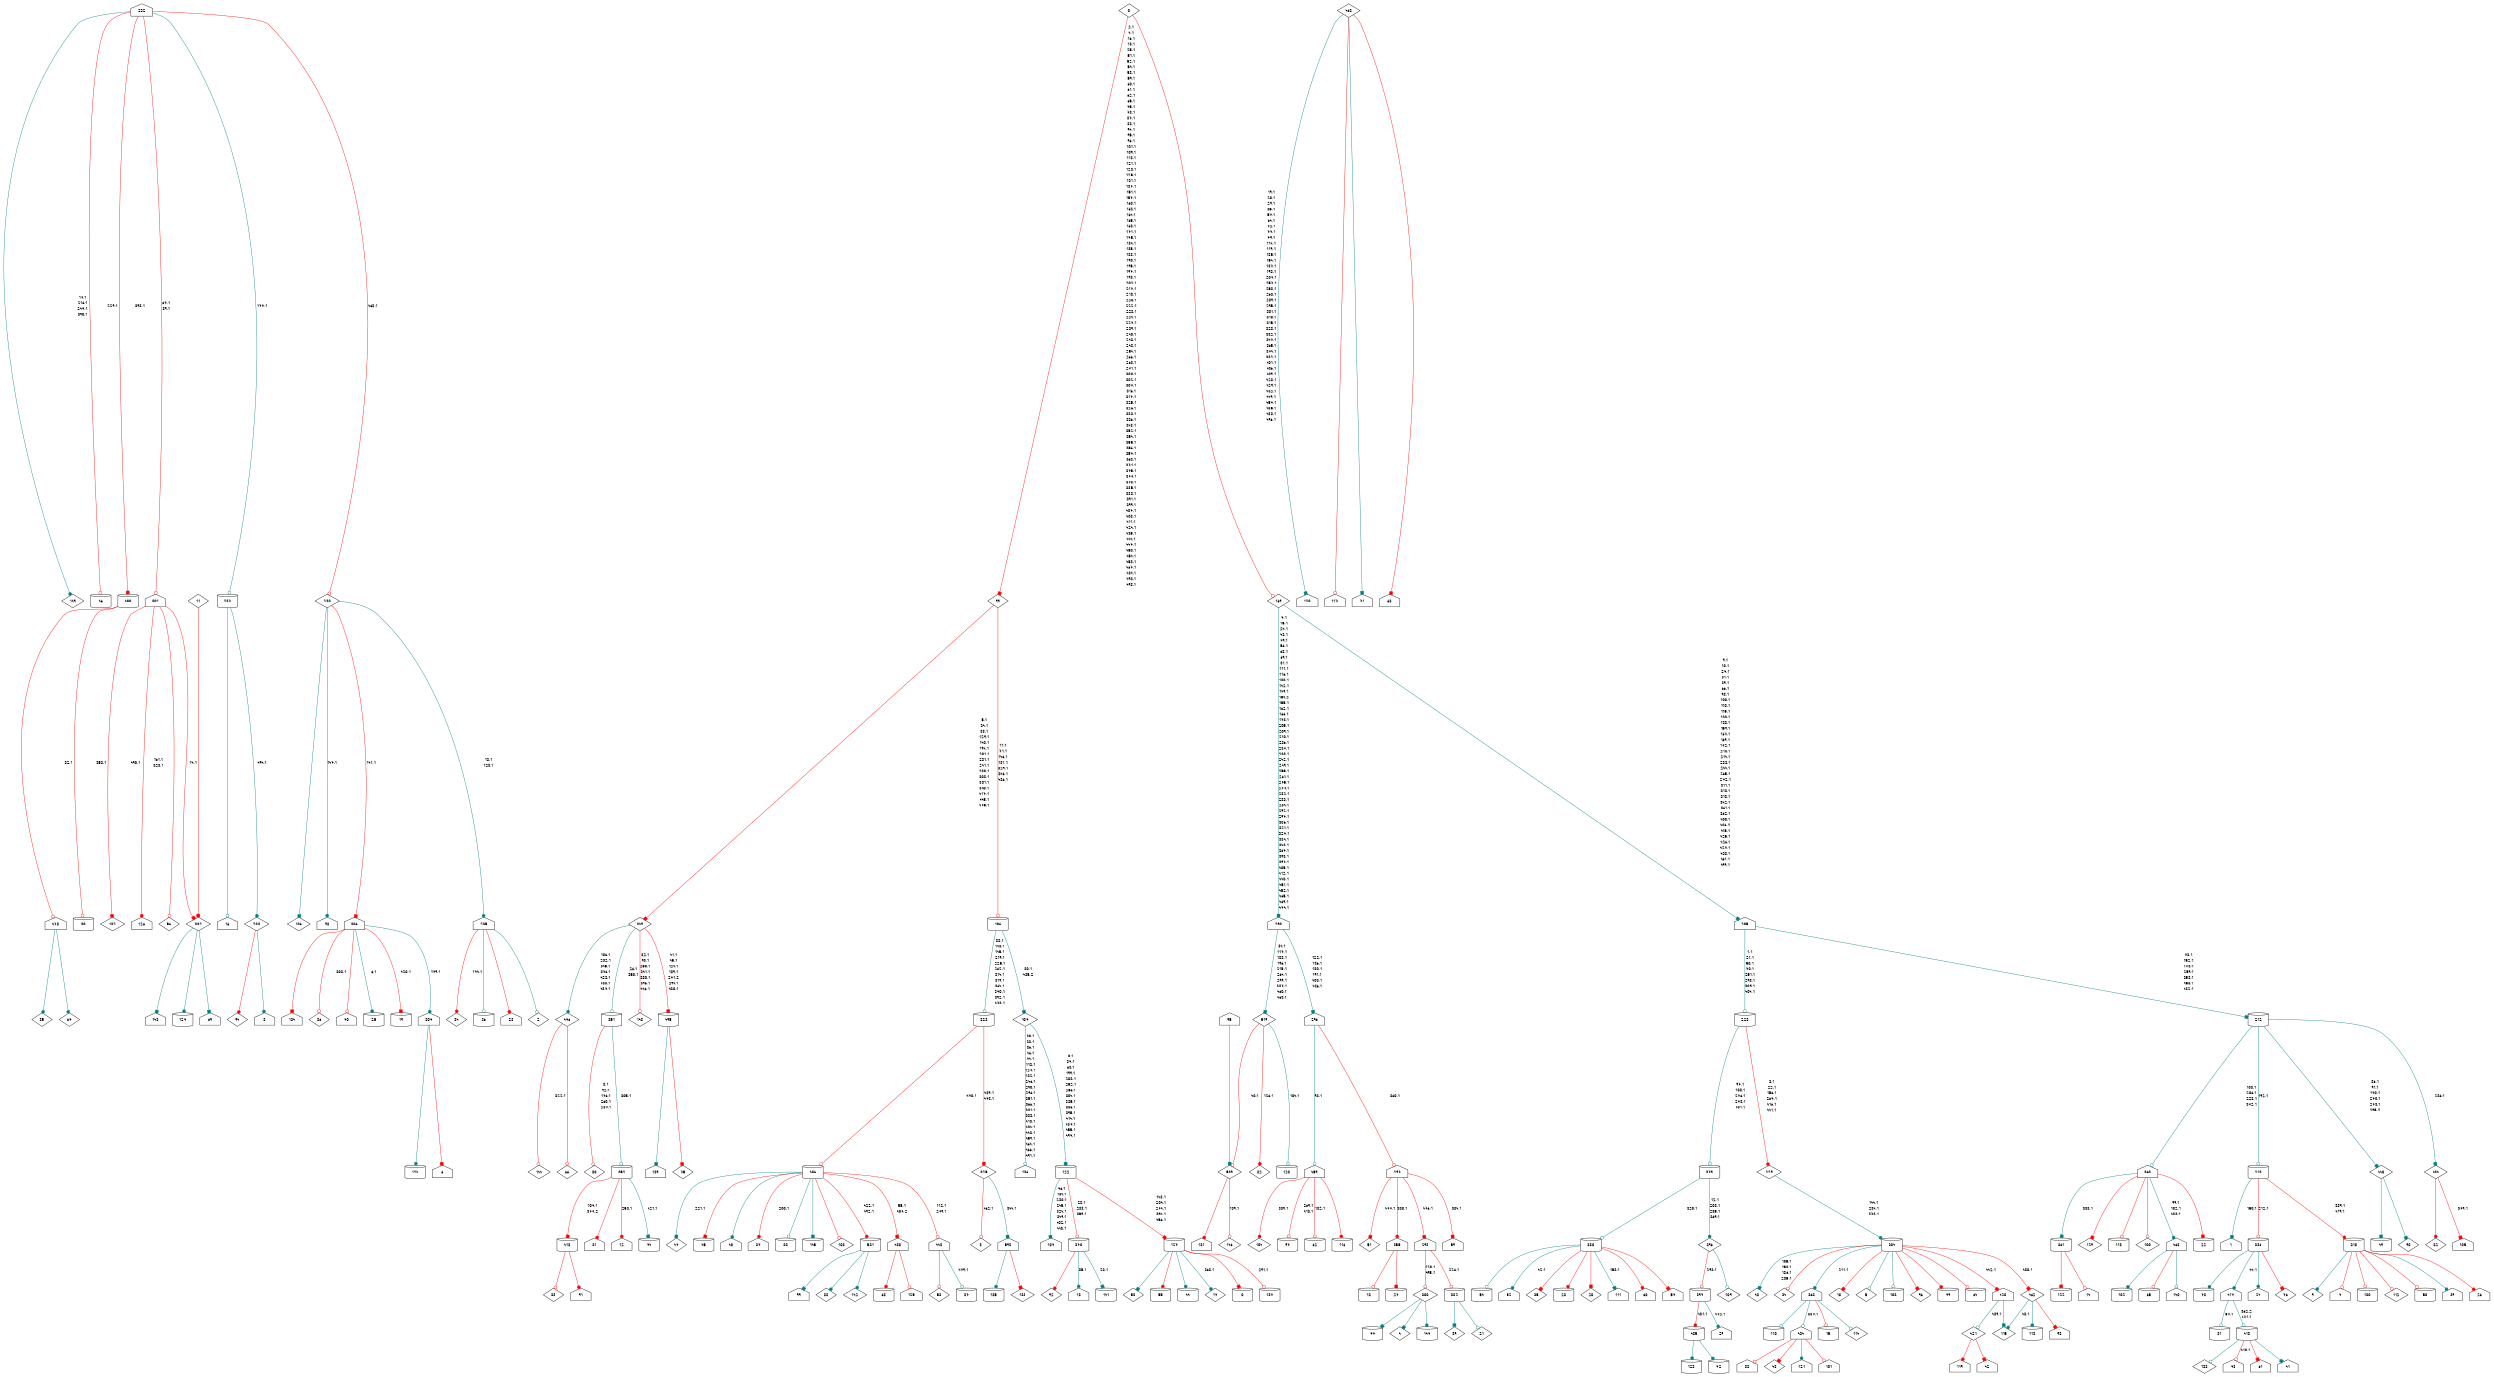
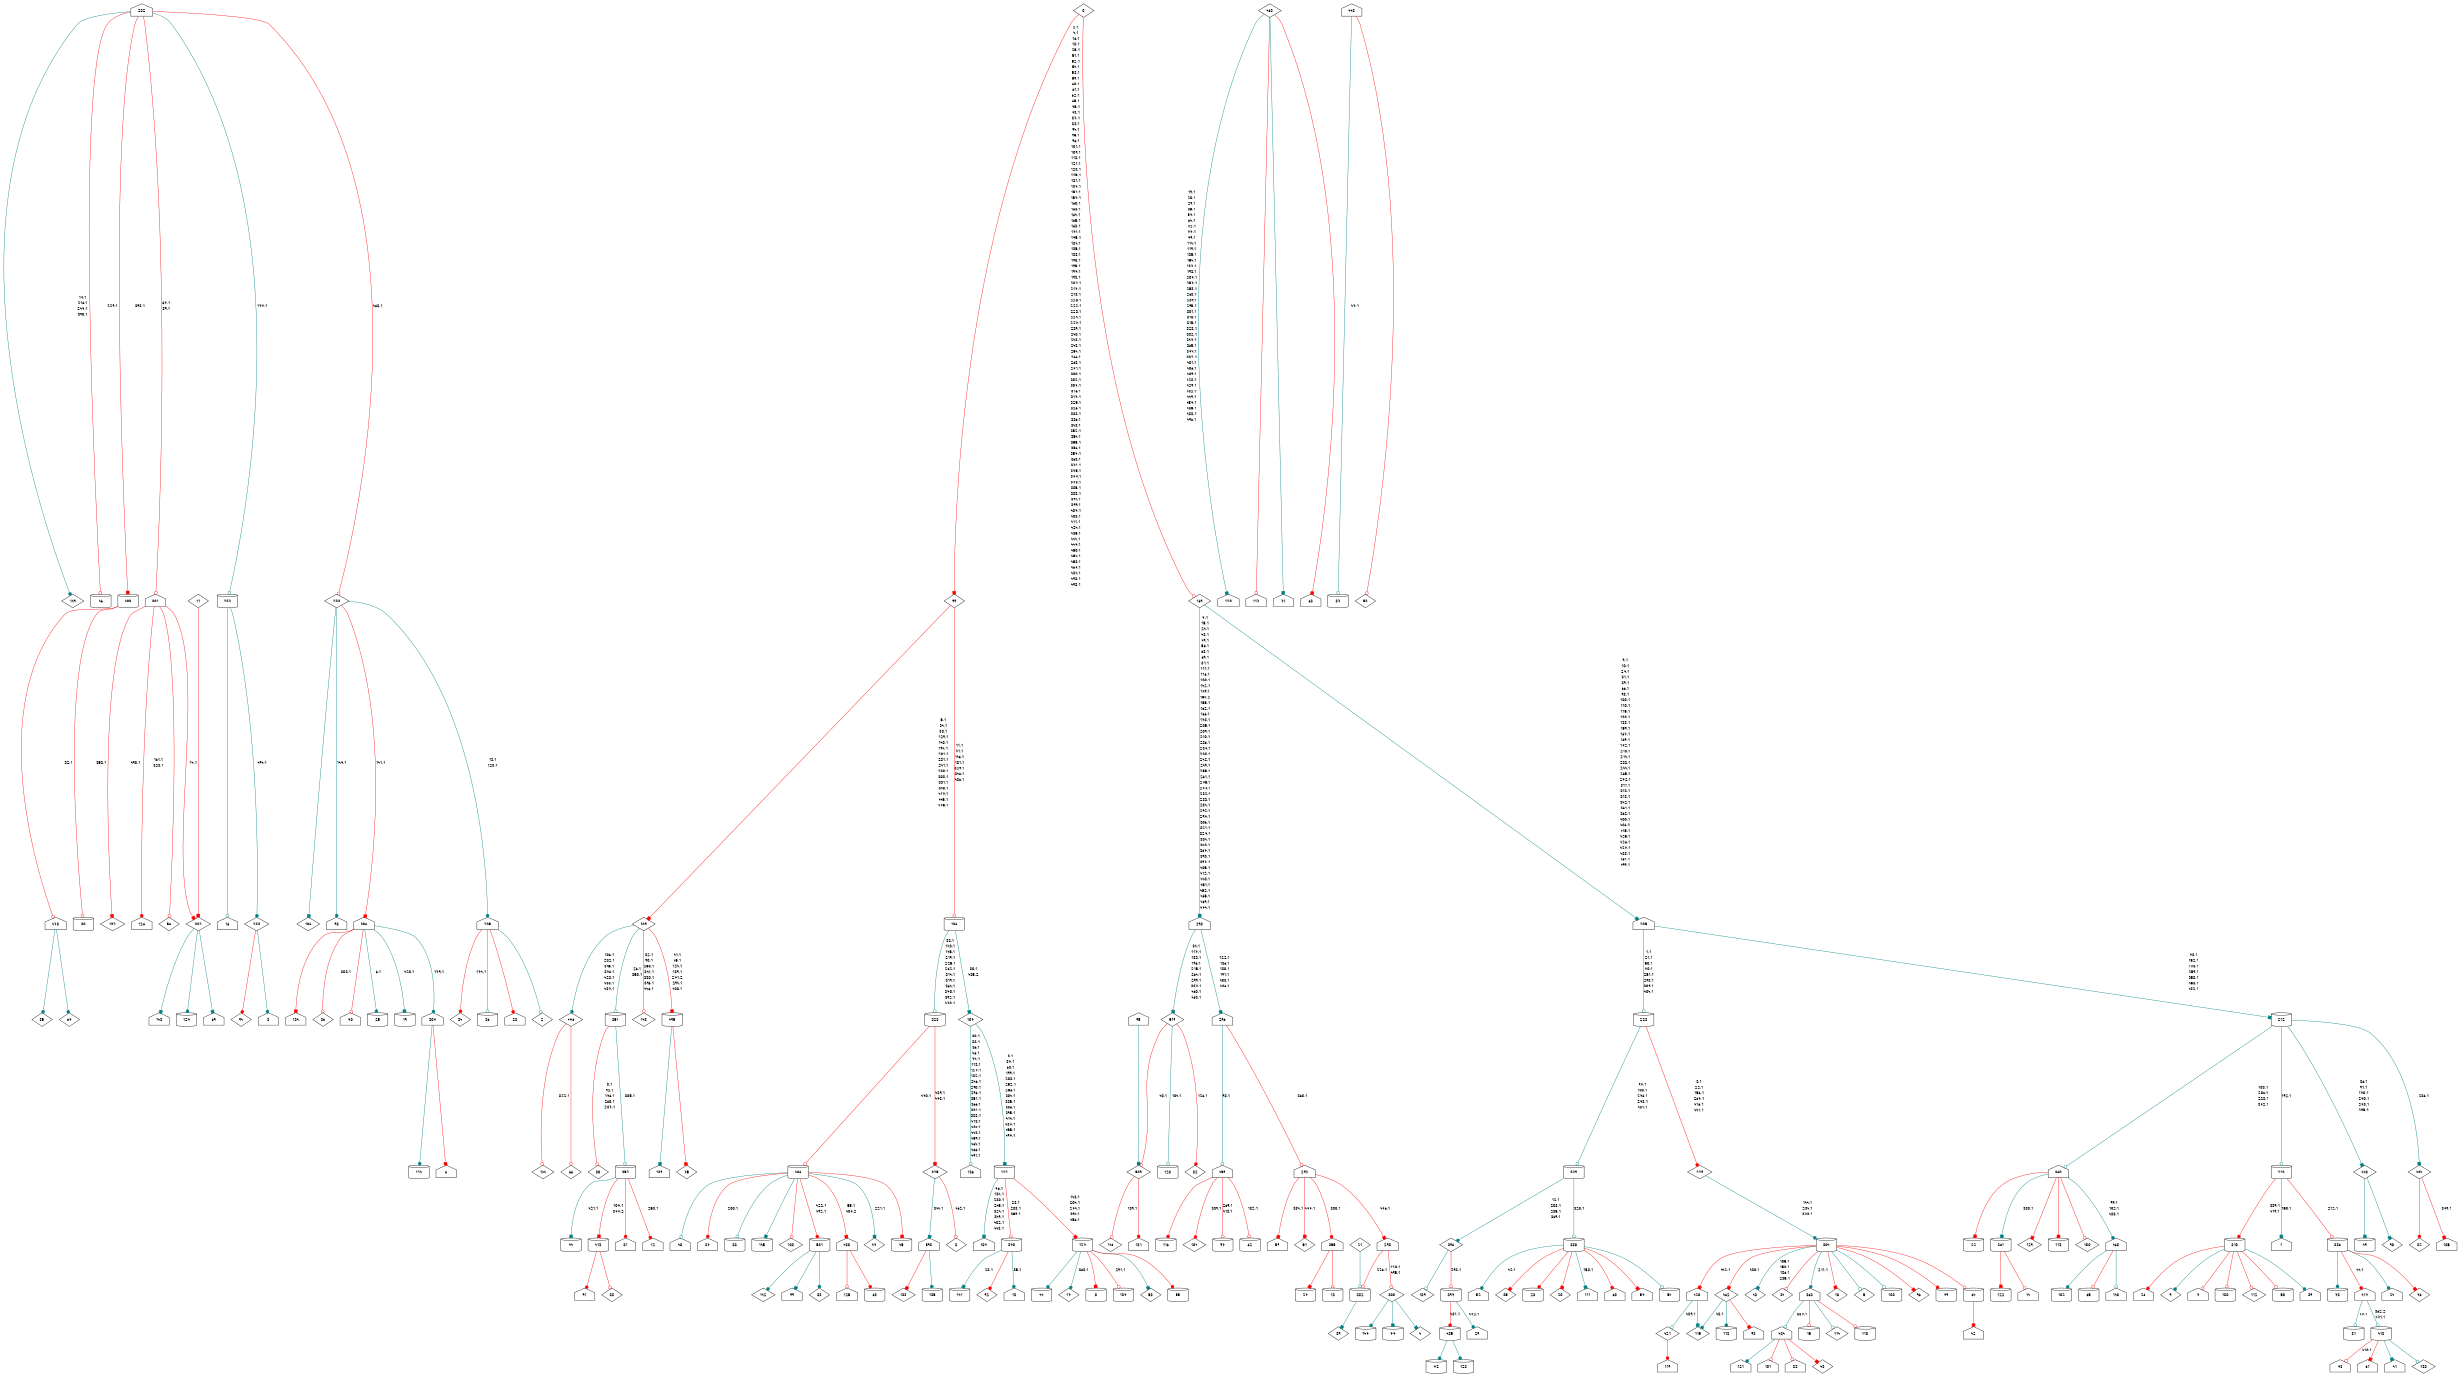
edge "306" -> "19": color red -> teal
edge "406" -> "448": removed, label "112,1 279,1"
edge "406" -> "40": arrowhead dot -> odot
edge "360" -> "118": arrowhead odot -> box
edge "386" -> "417": color teal -> red
edge "448" -> "87": label "479,1" -> "47,1"
edge "363" -> "110": color teal -> red
edge "382" -> "21": reversed
edge "417" -> "81": label "57,1" -> "47,1"
edge "421" -> "42": now "64" -> "42"
